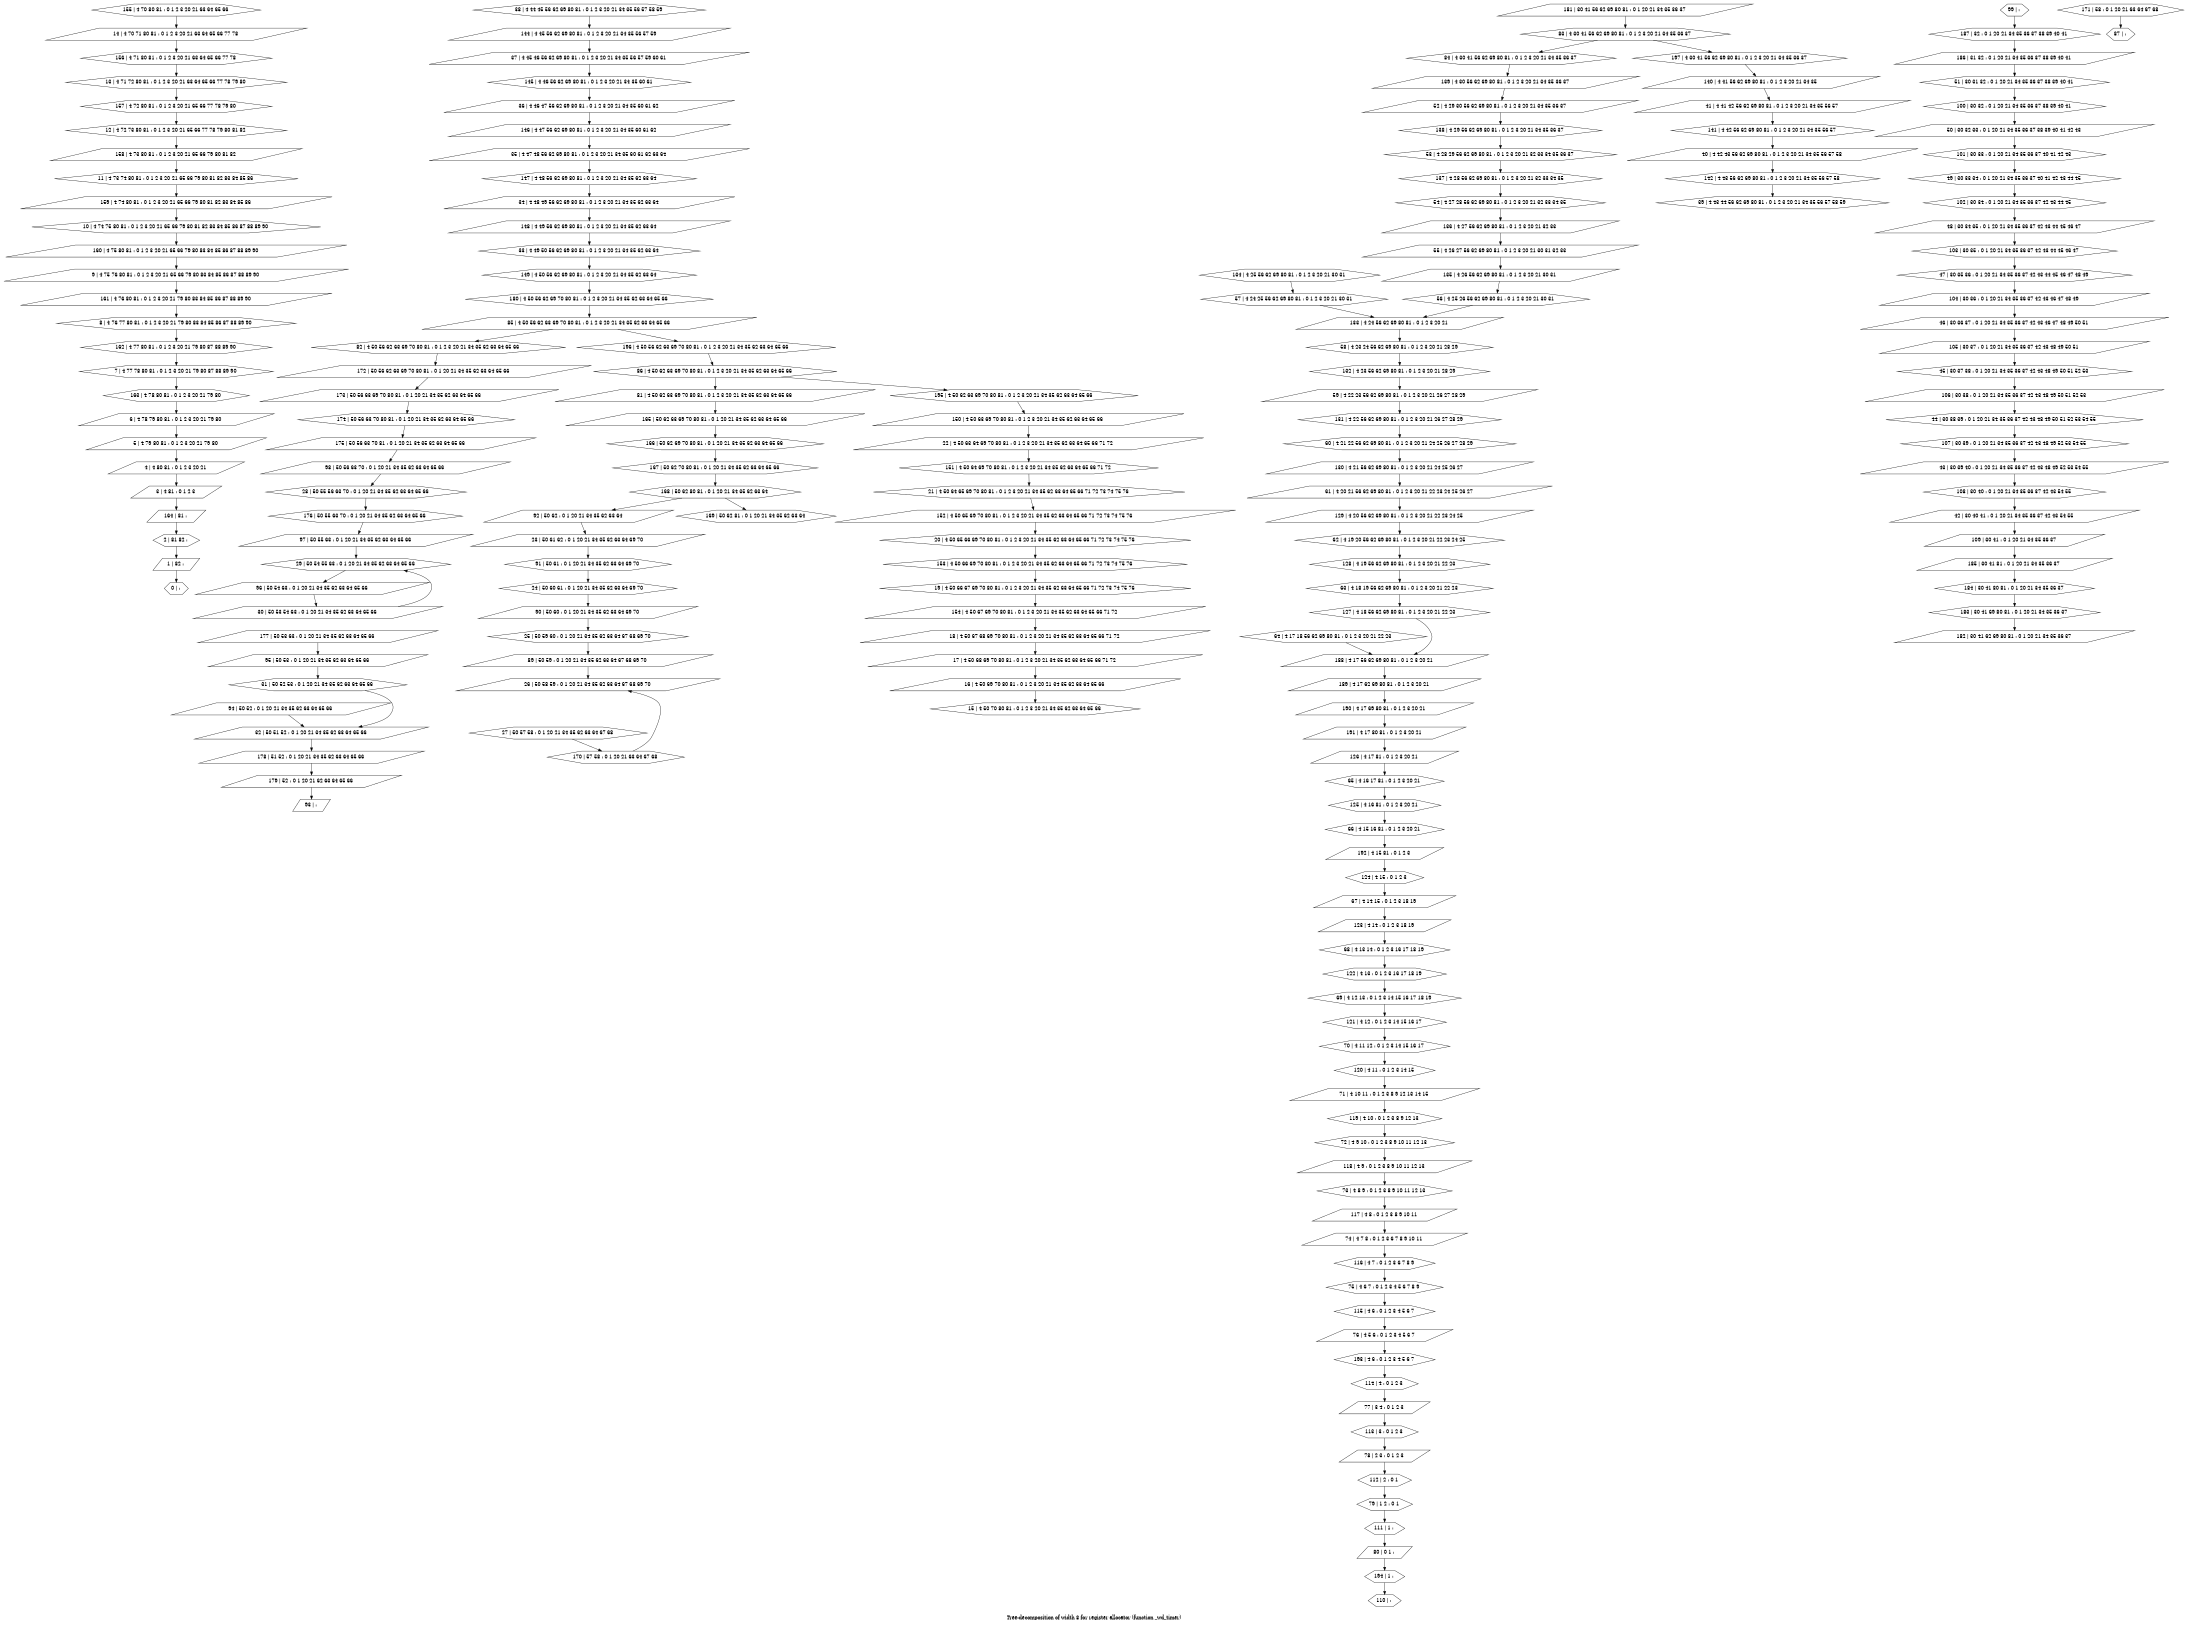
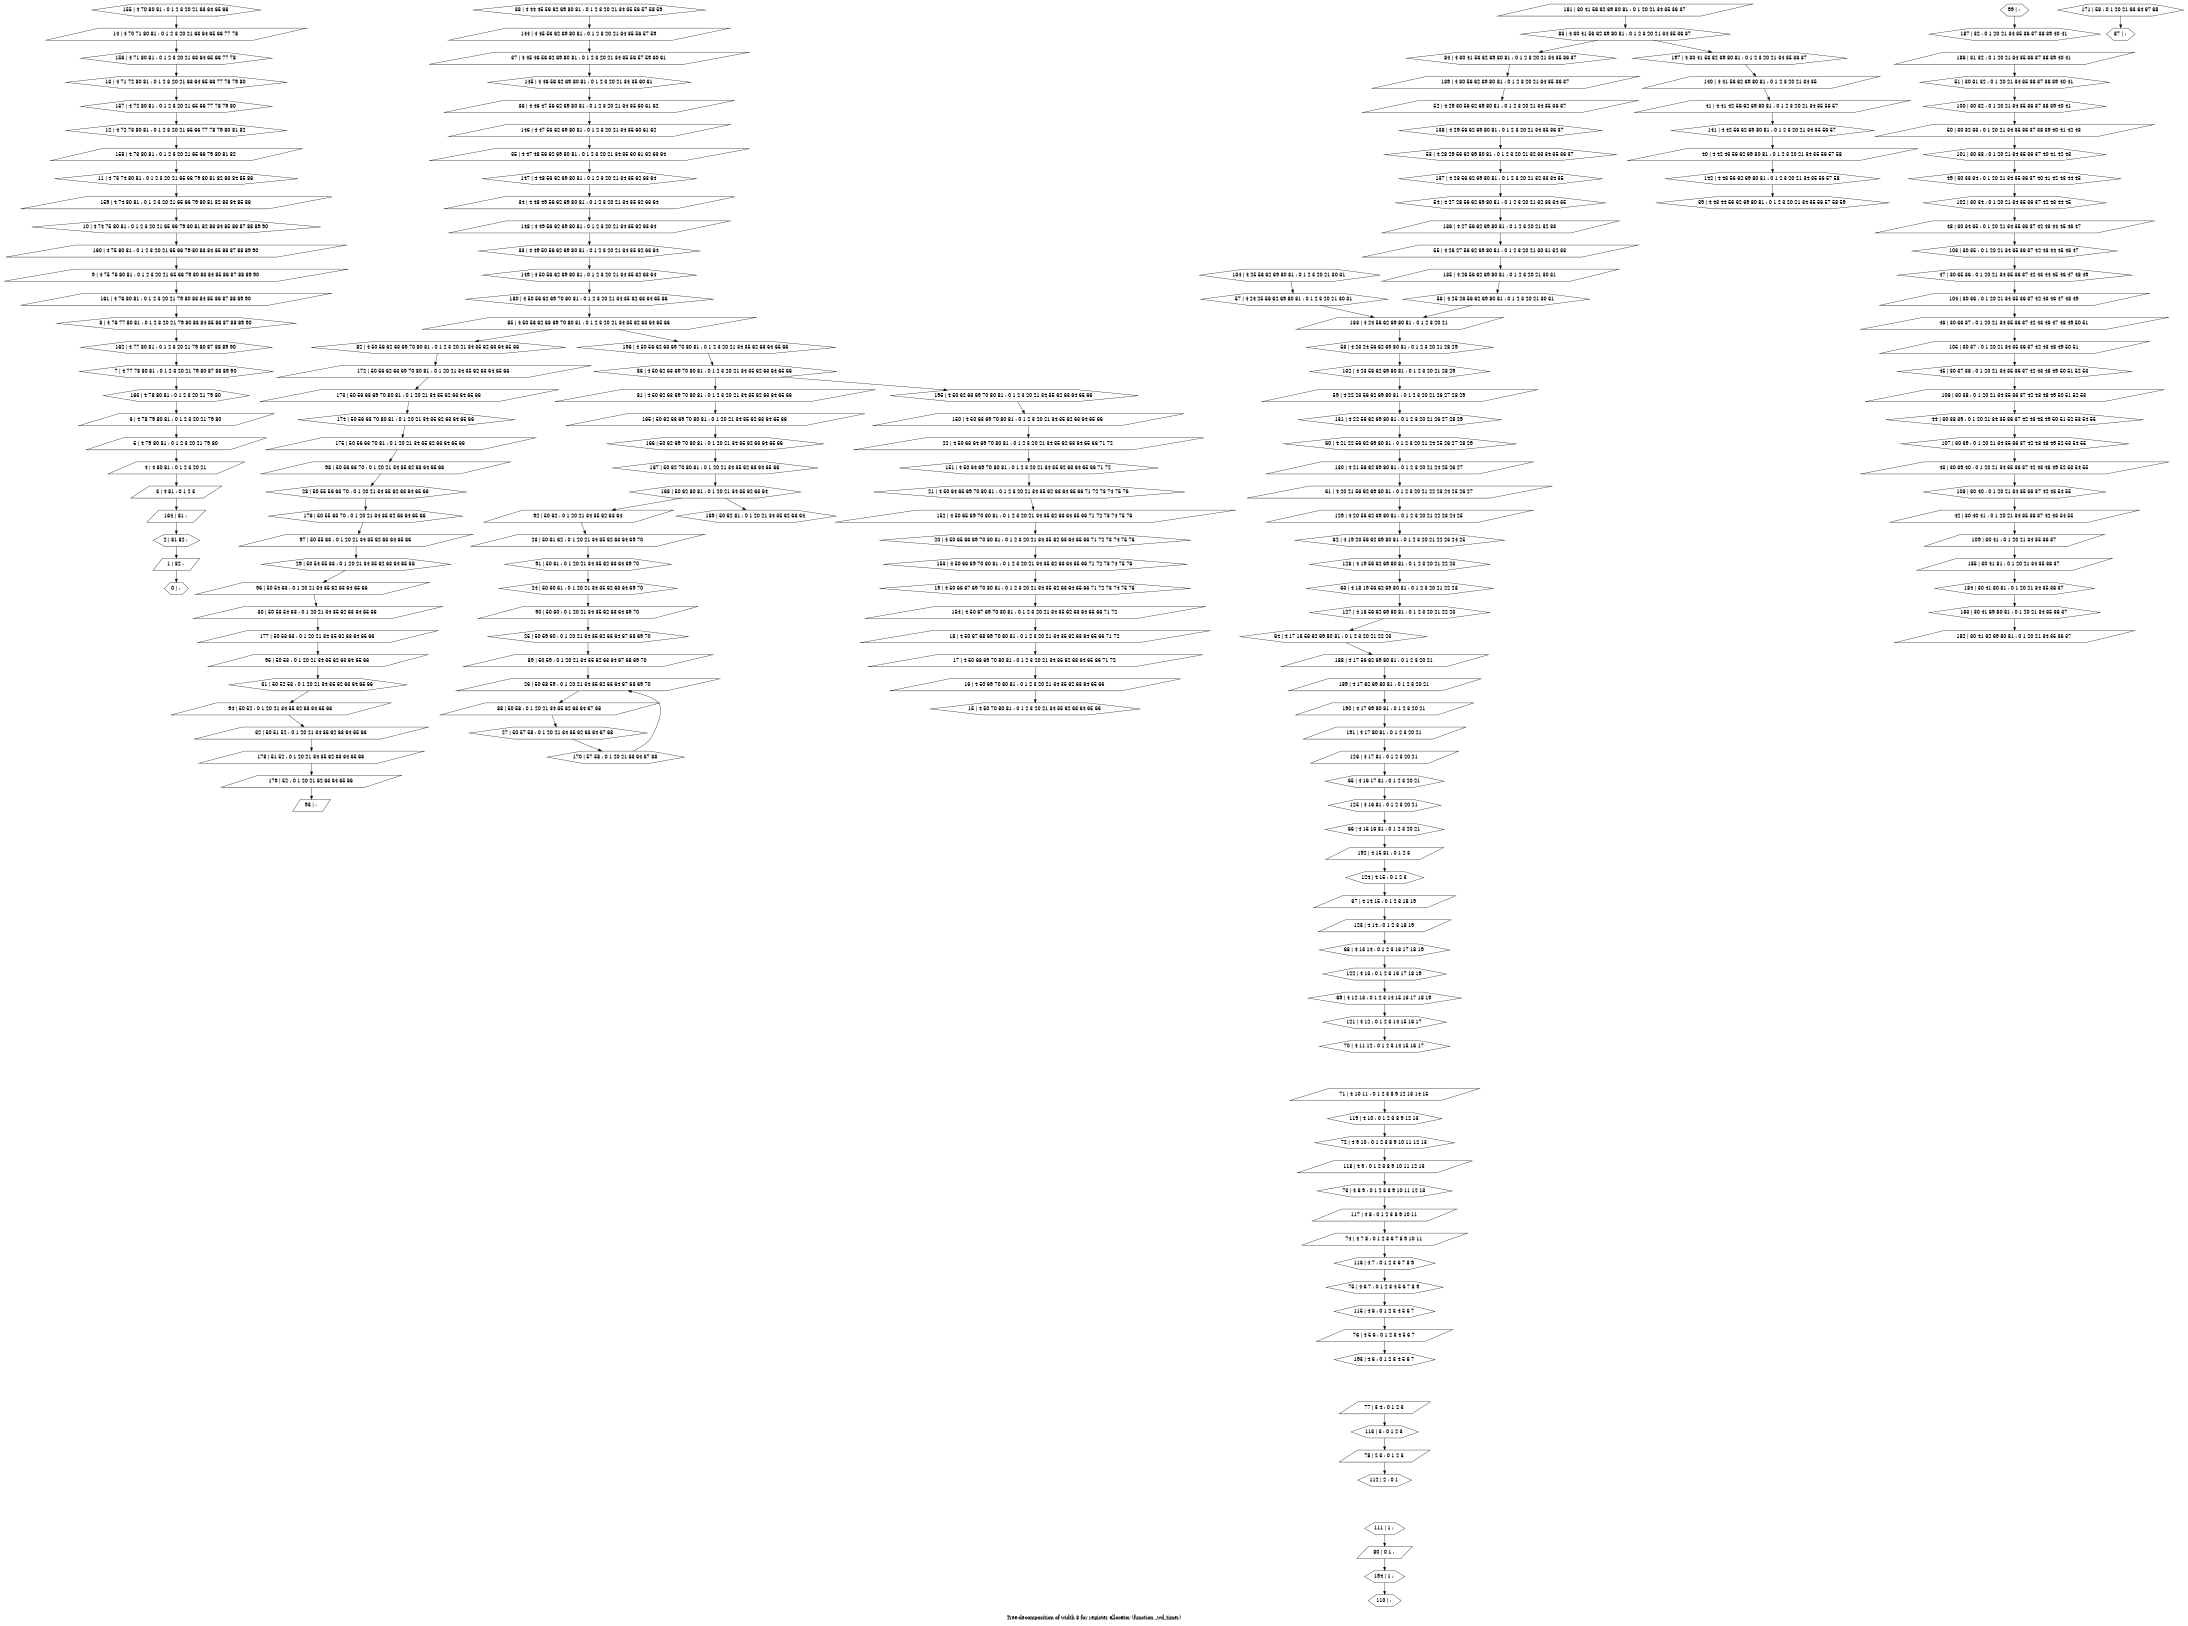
edge "187 | 32 : 0 1 20 21 34 35 36 37 38 39 40 41" -> "186 | 31 32 : 0 1 20 21 34 35 36 37 38 39 40 41": removed
edge "52 | 4 29 30 56 62 69 80 81 : 0 1 2 3 20 21 34 35 36 37" -> "138 | 4 29 56 62 69 80 81 : 0 1 2 3 20 21 34 35 36 37": removed
edge "30 | 50 53 54 63 : 0 1 20 21 34 35 62 63 64 65 66" -> "29 | 50 54 55 63 : 0 1 20 21 34 35 62 63 64 65 66": now "30 | 50 53 54 63 : 0 1 20 21 34 35 62 63 64 65 66" -> "177 | 50 53 63 : 0 1 20 21 34 35 62 63 64 65 66"
edge "127 | 4 18 56 62 69 80 81 : 0 1 2 3 20 21 22 23" -> "188 | 4 17 56 62 69 80 81 : 0 1 2 3 20 21": now "127 | 4 18 56 62 69 80 81 : 0 1 2 3 20 21 22 23" -> "64 | 4 17 18 56 62 69 80 81 : 0 1 2 3 20 21 22 23"
edge "31 | 50 52 53 : 0 1 20 21 34 35 62 63 64 65 66" -> "32 | 50 51 52 : 0 1 20 21 34 35 62 63 64 65 66": now "31 | 50 52 53 : 0 1 20 21 34 35 62 63 64 65 66" -> "94 | 50 52 : 0 1 20 21 34 35 62 63 64 65 66"
node "88 | 50 58 : 0 1 20 21 34 35 62 63 64 67 68": added
node "120 | 4 11 : 0 1 2 3 14 15": removed
node "114 | 4 : 0 1 2 3": removed
node "79 | 1 2 : 0 1": removed
